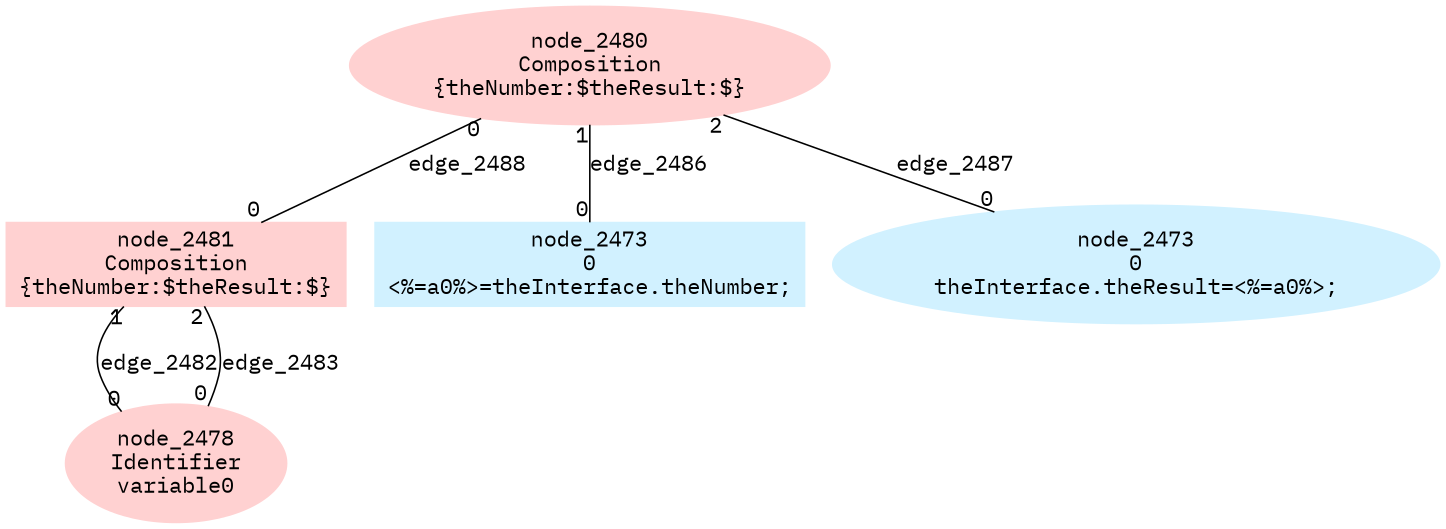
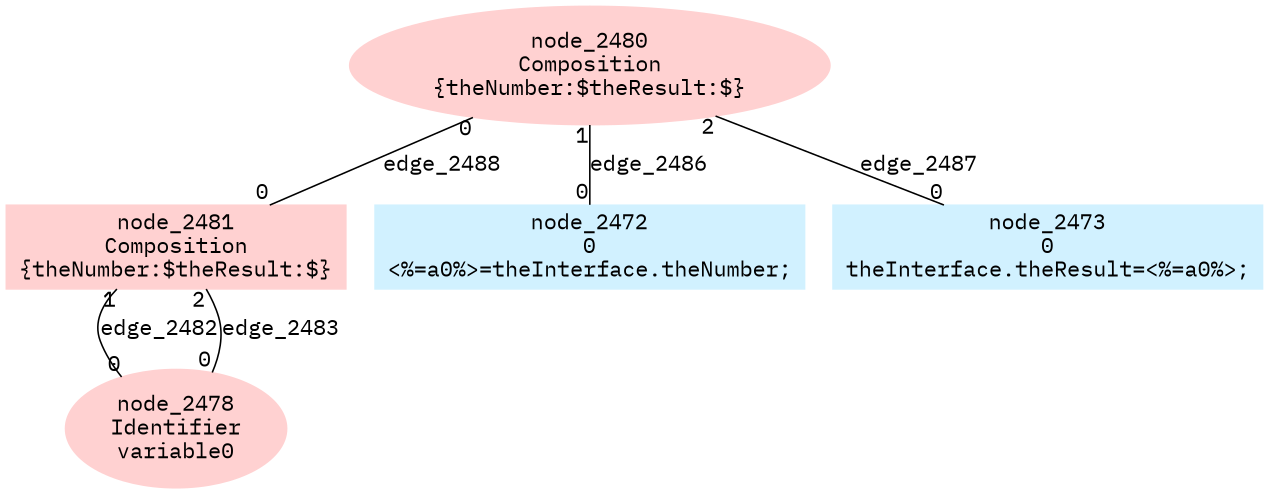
node "node_2473 0 <%=a0%>=theInterface.theNumber;": label "node_2473 0 <%=a0%>=theInterface.theNumber;" -> "node_2472 0 <%=a0%>=theInterface.theNumber;"
node "node_2473 0 theInterface.theResult=<%=a0%>;": shape ellipse -> box
